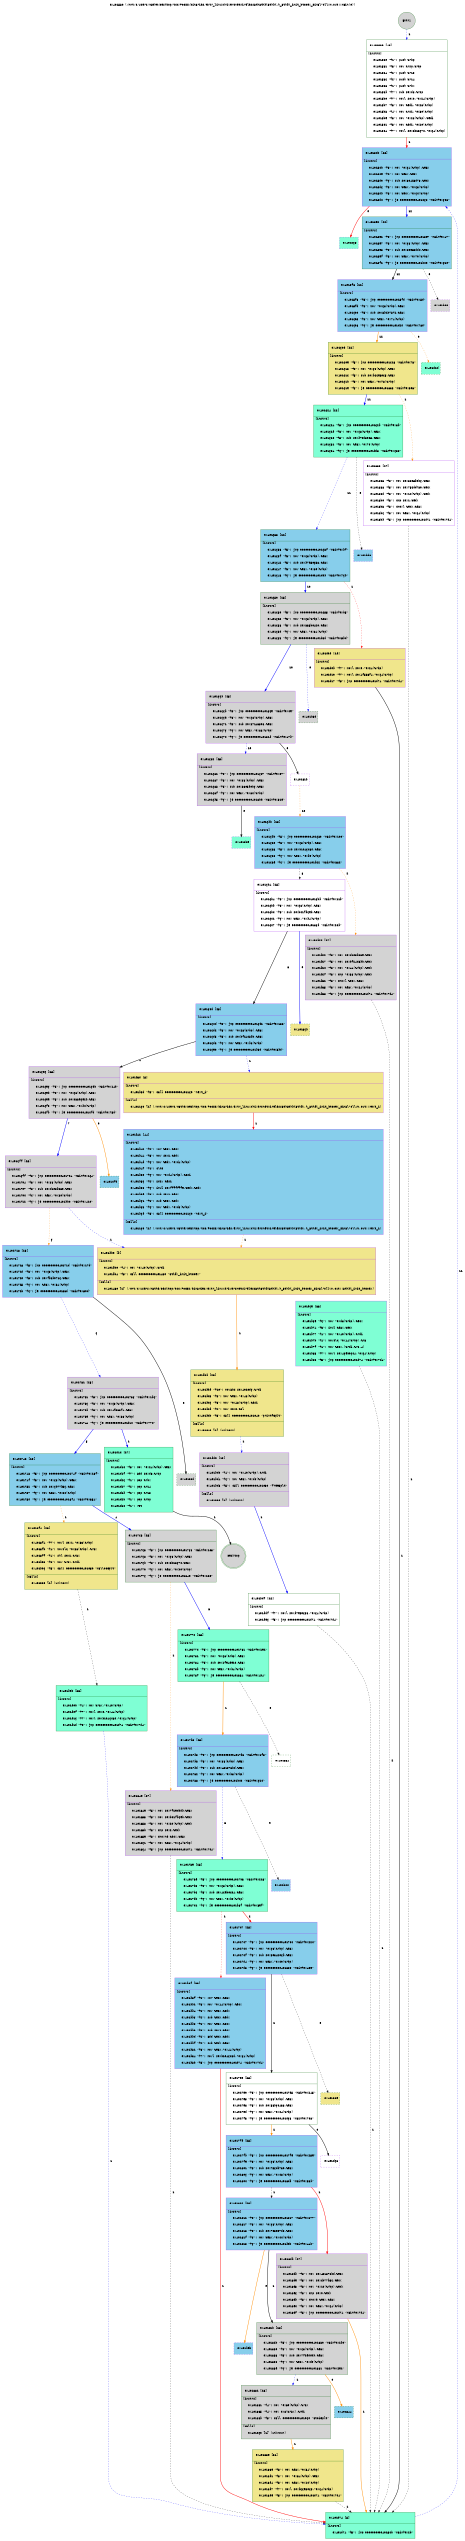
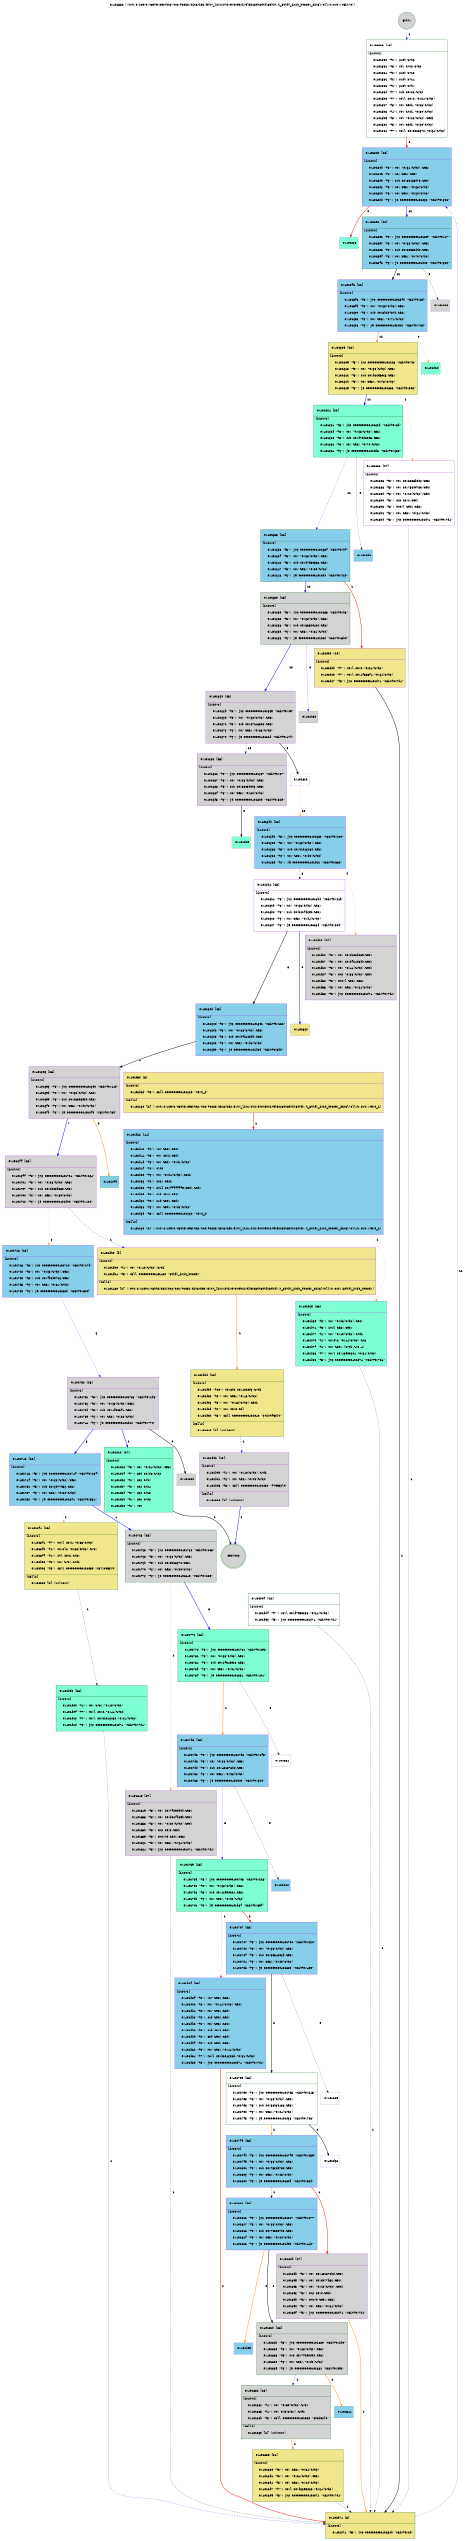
edge "0x40163a [22]" -> "0x401d09 [19]": style dashed -> bold
edge "0x4016cd [25]" -> "0x40193d [5]": removed, label "1"
edge "0x401942 [44]" -> "0x4019b0 [9]": now "0x401942 [44]" -> "0x40196e [33]"
edge "0x401718 [25]" -> "0x401aad": now "0x401731 [25]" -> "0x401aad"
node "0x40174a [25]": color darkgreen -> purple
edge "0x4019d0 [15]" -> "0x4019df [12]": now "0x4019d0 [15]" -> "Desktop"
edge "0x401922 [27]" -> "0x401d74 [5]": removed, label "2"
node "0x401a8e": fillcolor khaki -> white
node "0x401d74 [5]": fillcolor aquamarine -> khaki
